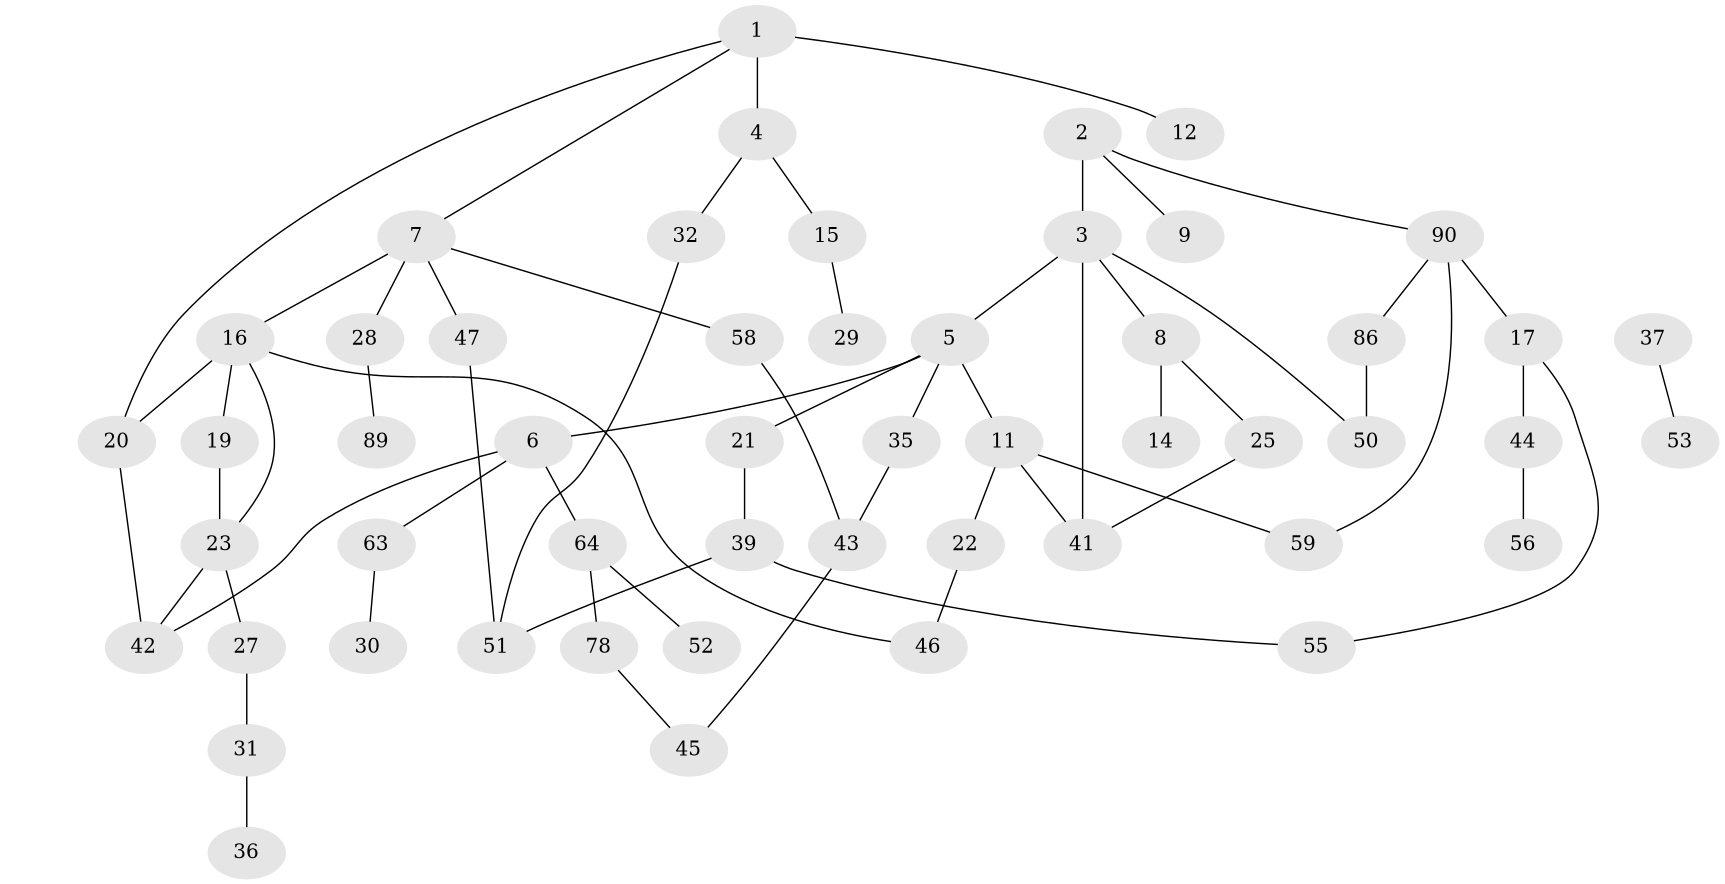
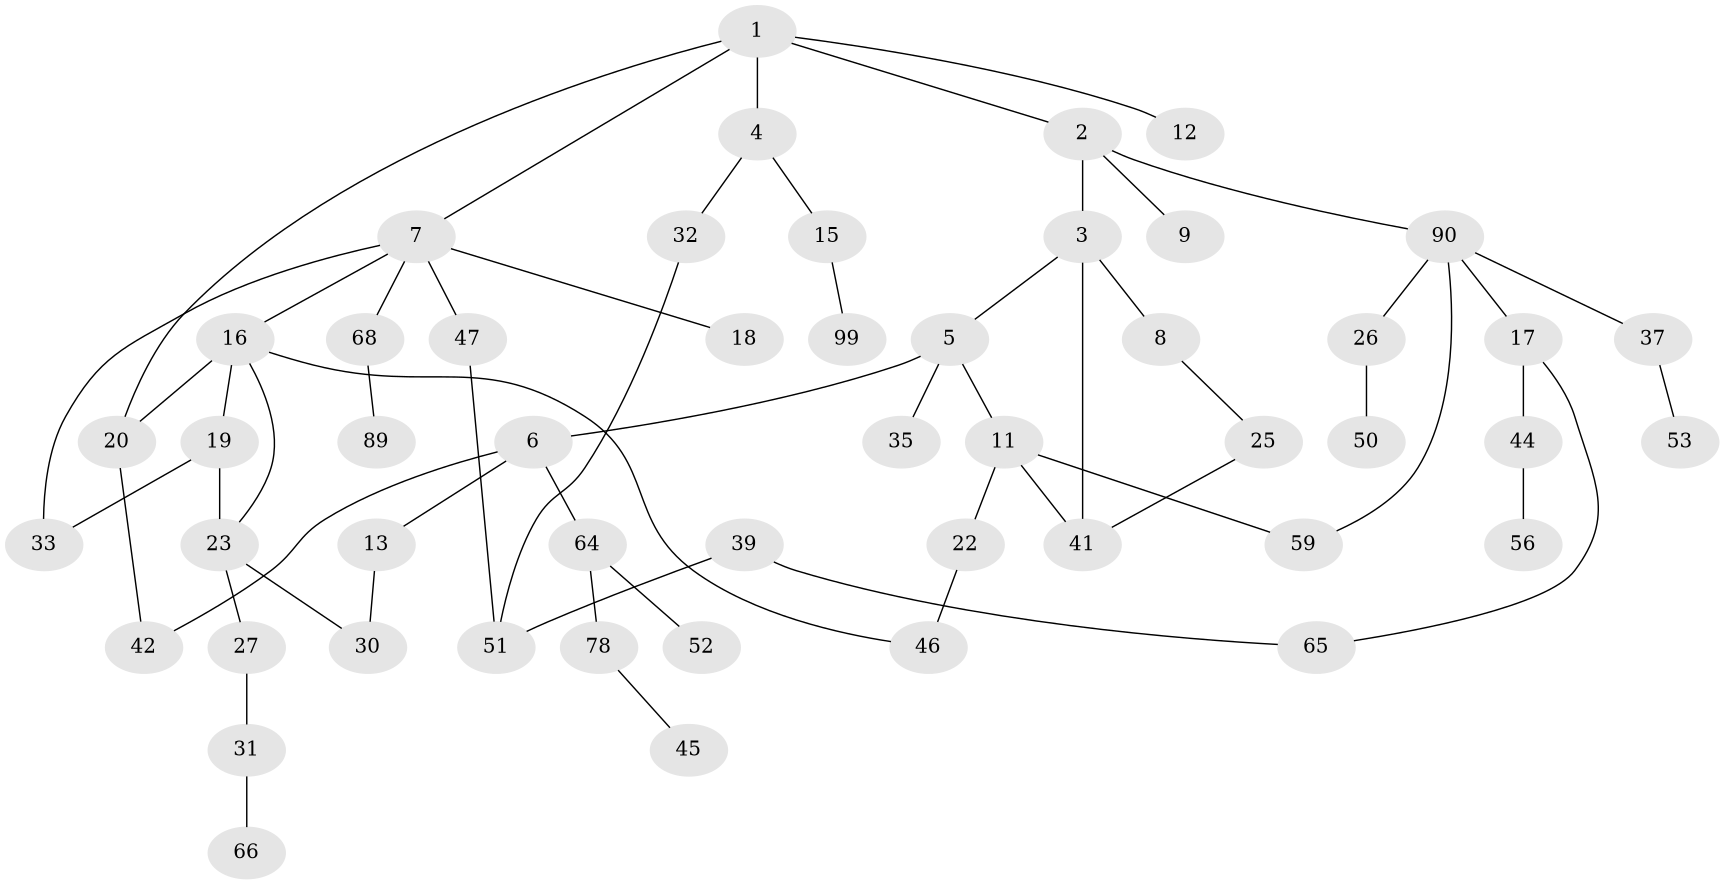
edge "1" -- "2": added
edge "90" -- "37": added
edge "3" -- "50": removed
node "28": label "28" -> "68"
node "58": label "58" -> "18"
node "29": label "29" -> "99"
node "86": label "86" -> "26"
node "21": removed
node "14": removed
node "33": added
node "63": label "63" -> "13"
node "43": removed
edge "23" -- "42": now "23" -- "30"
node "55": label "55" -> "65"
node "36": label "36" -> "66"
